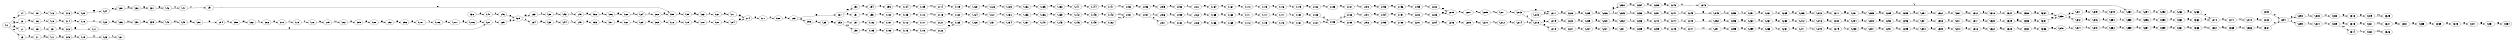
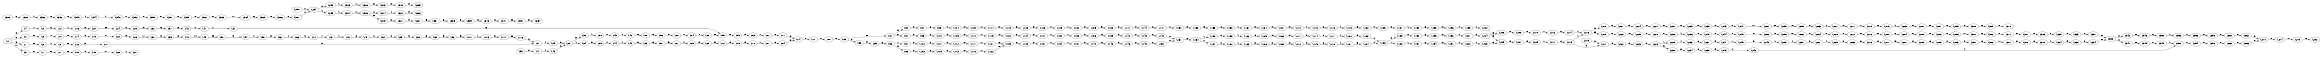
node "S316": removed
